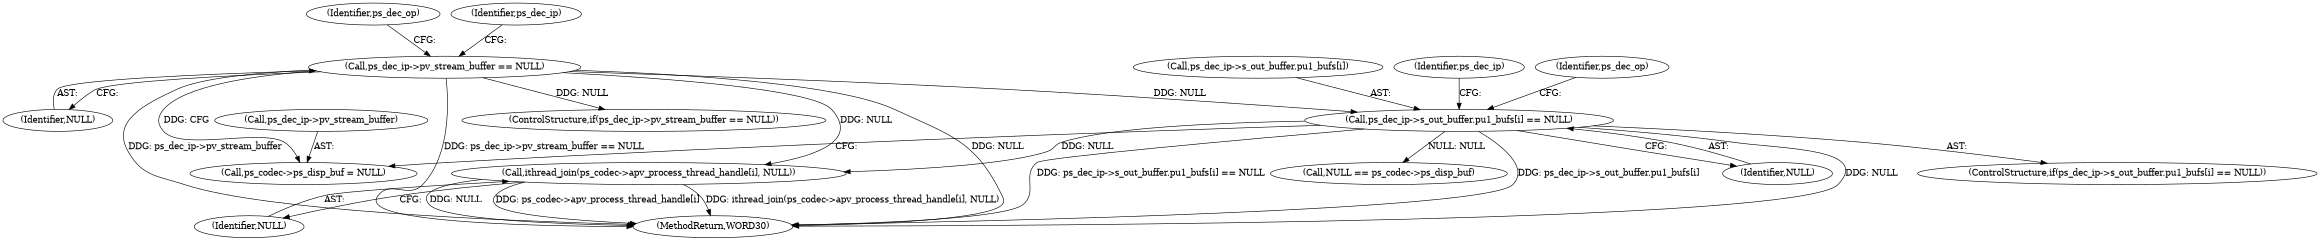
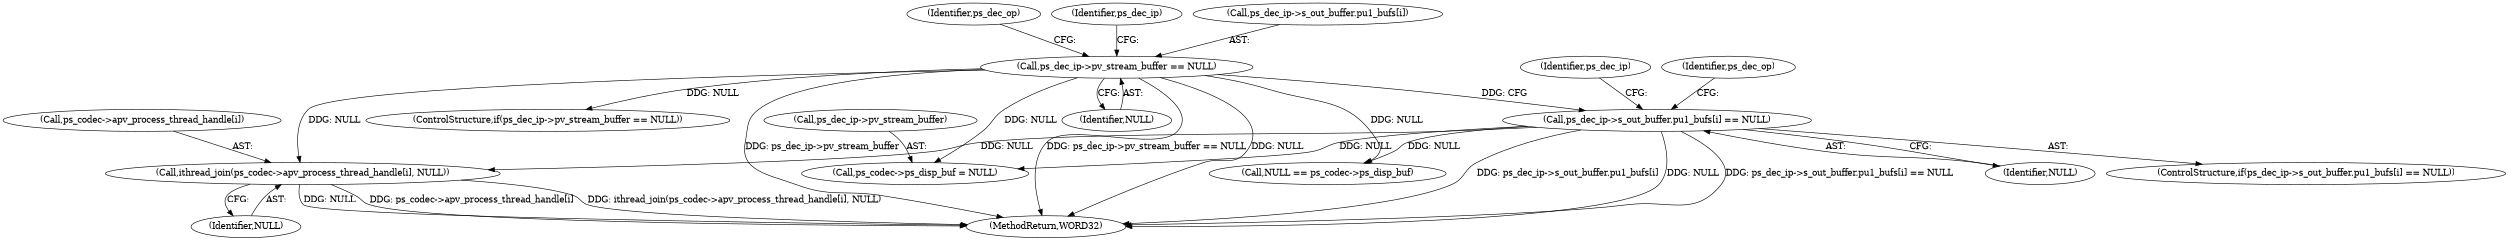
edge "(Call,ps_dec_ip->s_out_buffer.pu1_bufs[i])" -> "(Call,ps_dec_ip->s_out_buffer.pu1_bufs[i] == NULL)": now "(Call,ps_dec_ip->s_out_buffer.pu1_bufs[i])" -> "(Call,ps_dec_ip->pv_stream_buffer == NULL)"
edge "(Call,ps_dec_ip->pv_stream_buffer == NULL)" -> "(Call,ps_dec_ip->s_out_buffer.pu1_bufs[i] == NULL)": label "DDG: NULL" -> "DDG: CFG"
edge "(Call,ps_dec_ip->pv_stream_buffer == NULL)" -> "(Call,NULL == ps_codec->ps_disp_buf)": added, label "DDG: NULL"
node "(Call,ps_codec->apv_process_thread_handle[i])": added
edge "(Call,ps_dec_ip->pv_stream_buffer == NULL)" -> "(Call,ps_codec->ps_disp_buf = NULL)": label "DDG: CFG" -> "DDG: NULL"
edge "(Call,ps_dec_ip->s_out_buffer.pu1_bufs[i] == NULL)" -> "(Call,ps_codec->ps_disp_buf = NULL)": label "CFG: " -> "DDG: NULL"
edge "(Call,ps_dec_ip->s_out_buffer.pu1_bufs[i] == NULL)" -> "(Call,NULL == ps_codec->ps_disp_buf)": label "NULL: NULL" -> "DDG: NULL"
node "(MethodReturn,WORD30)": label "(MethodReturn,WORD30)" -> "(MethodReturn,WORD32)"
